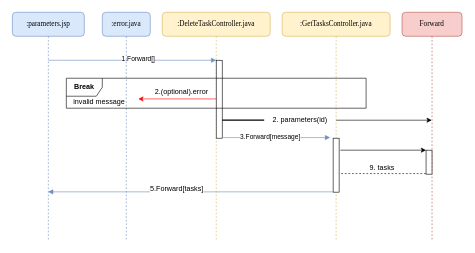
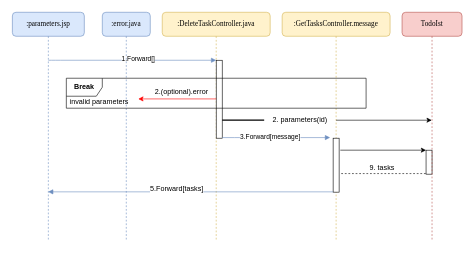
node ":GetTasksController.java": label ":GetTasksController.java" -> ":GetTasksController.message"
node "Forward": label "Forward" -> "TodoIst"
node "invalid message": label "invalid message" -> "invalid parameters"
